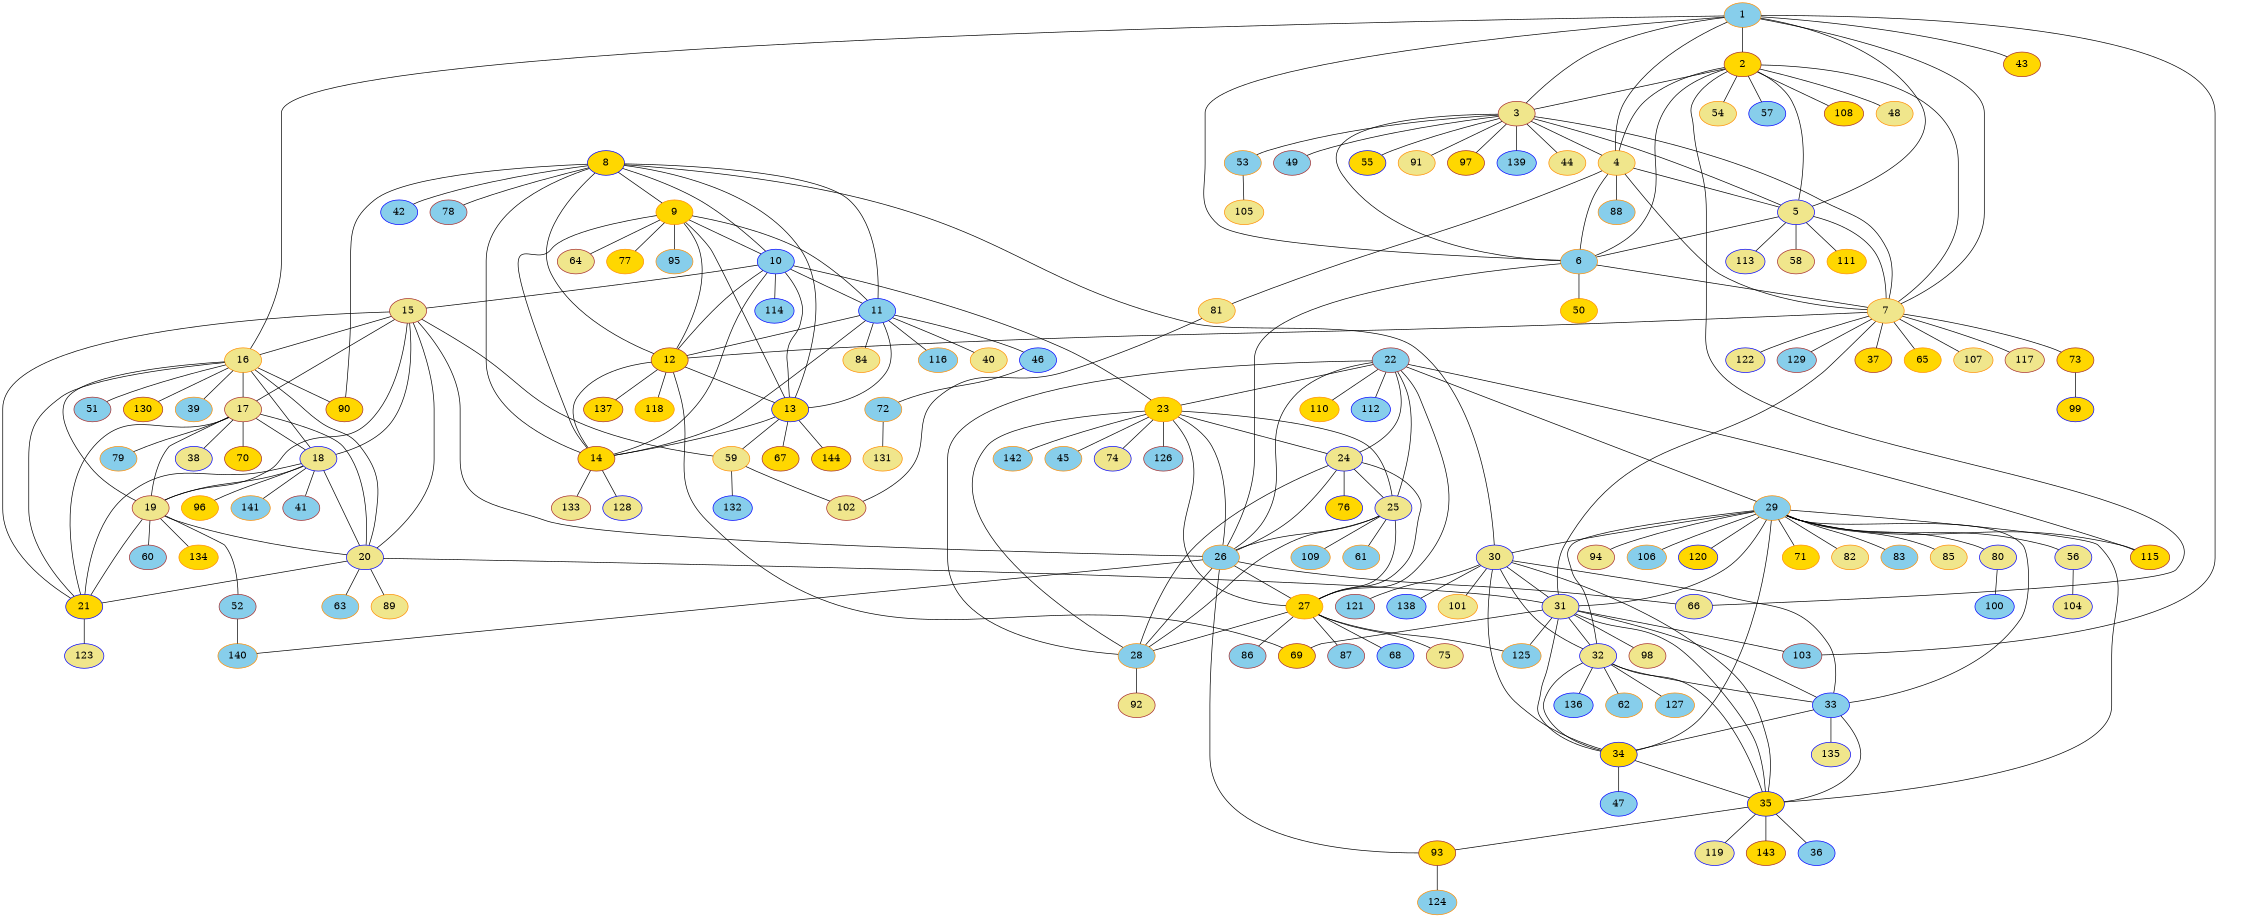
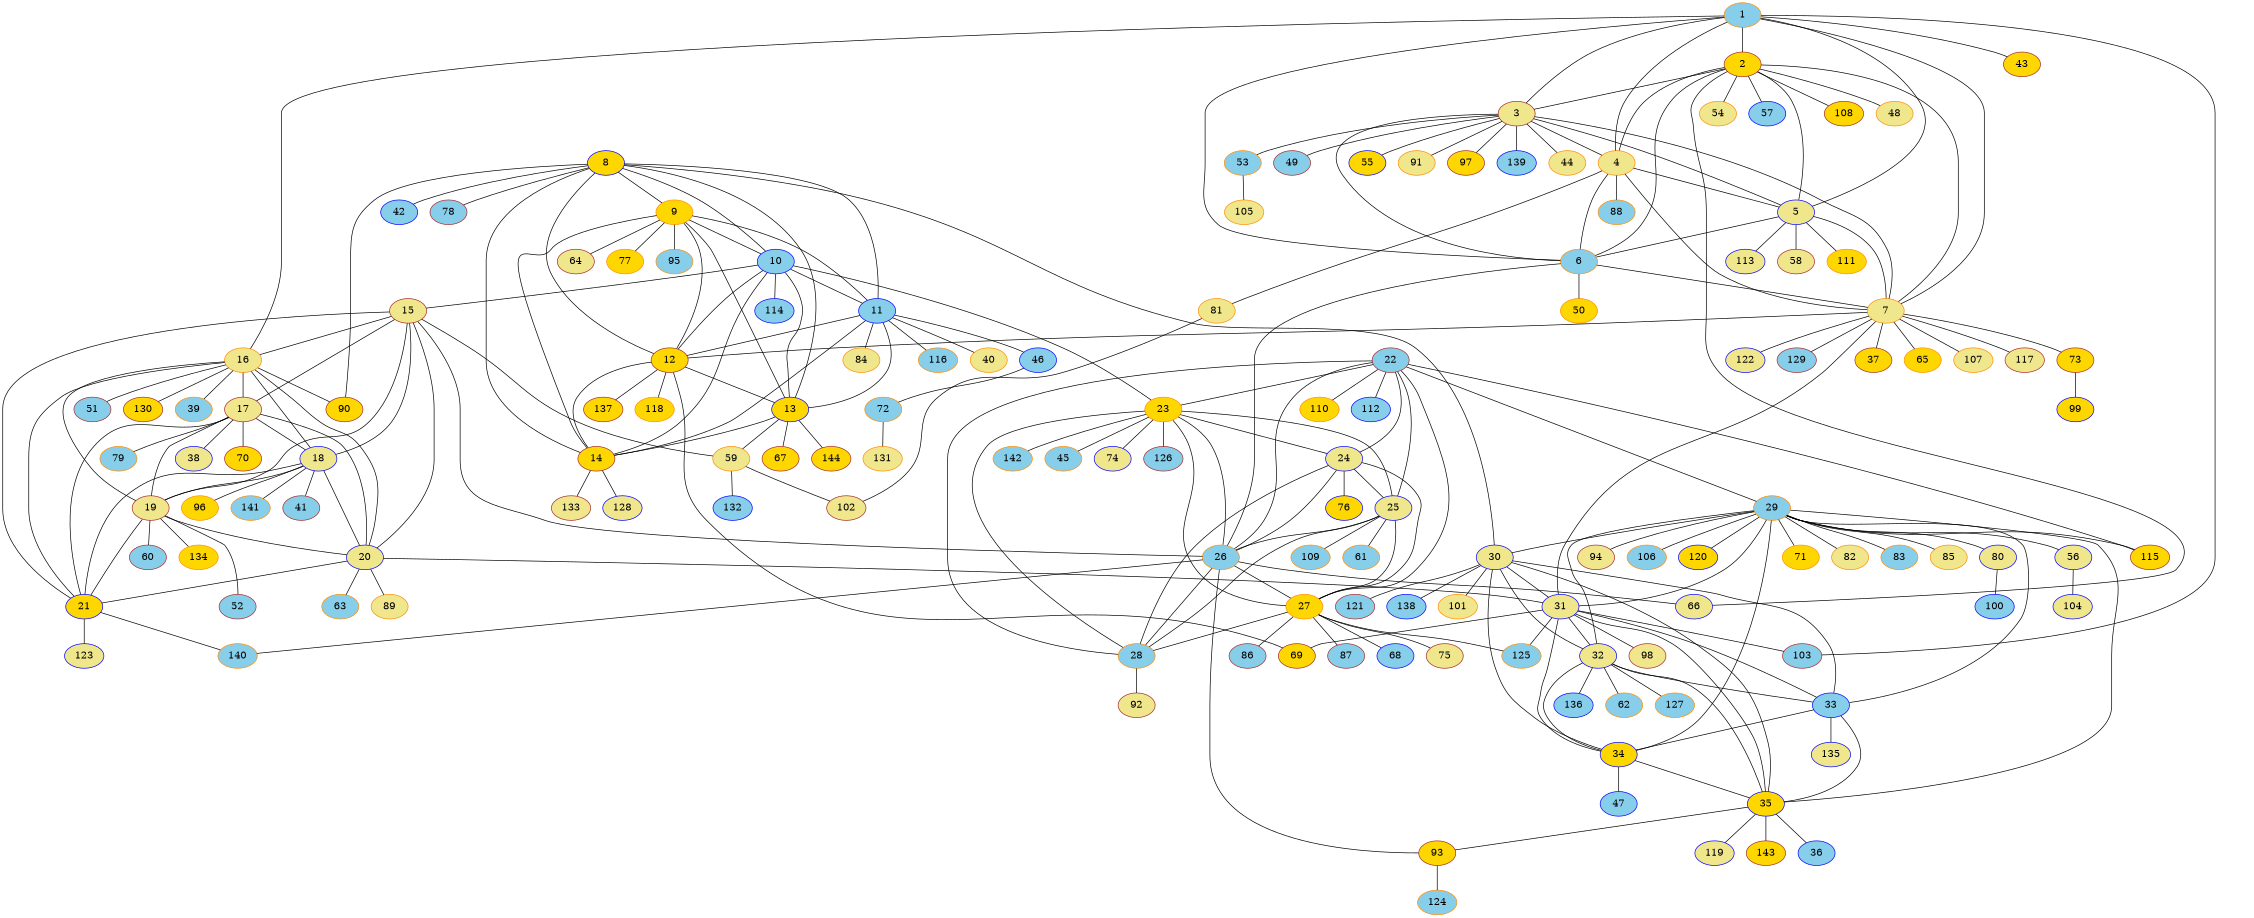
edge "52" -- "140": now "21" -- "140"
